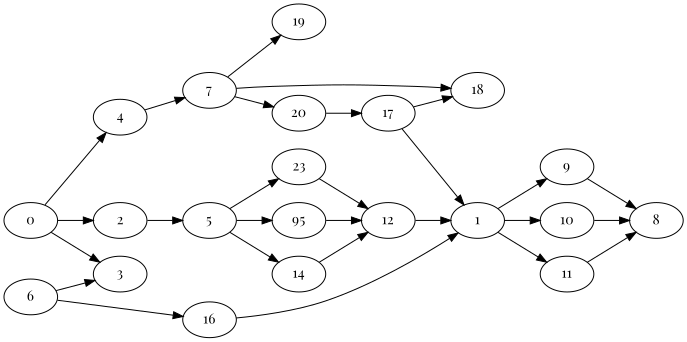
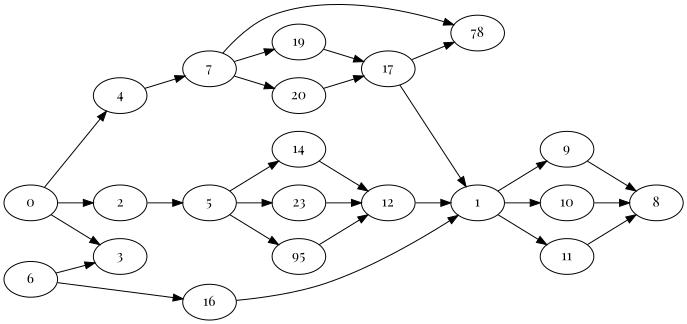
edge "19" -> "17": added
node "18": label "18" -> "78"
